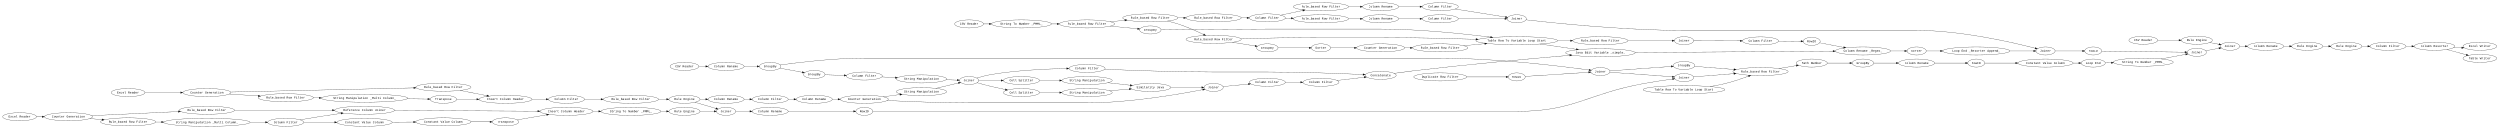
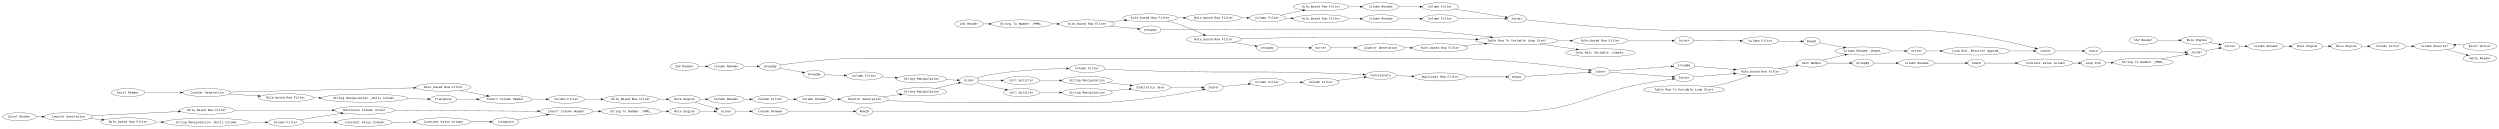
edge "Column Resorter" -> "Excel Writer": reversed
edge "Java Edit Variable _simple_" -> "Column Rename _Regex_": now "Math Number" -> "Column Rename _Regex_"
node "Table Writer": label "Table Writer" -> "Table Reader"
edge "Concatenate" -> "Java Edit Variable _simple_": now "Concatenate" -> "Duplicate Row Filter"
